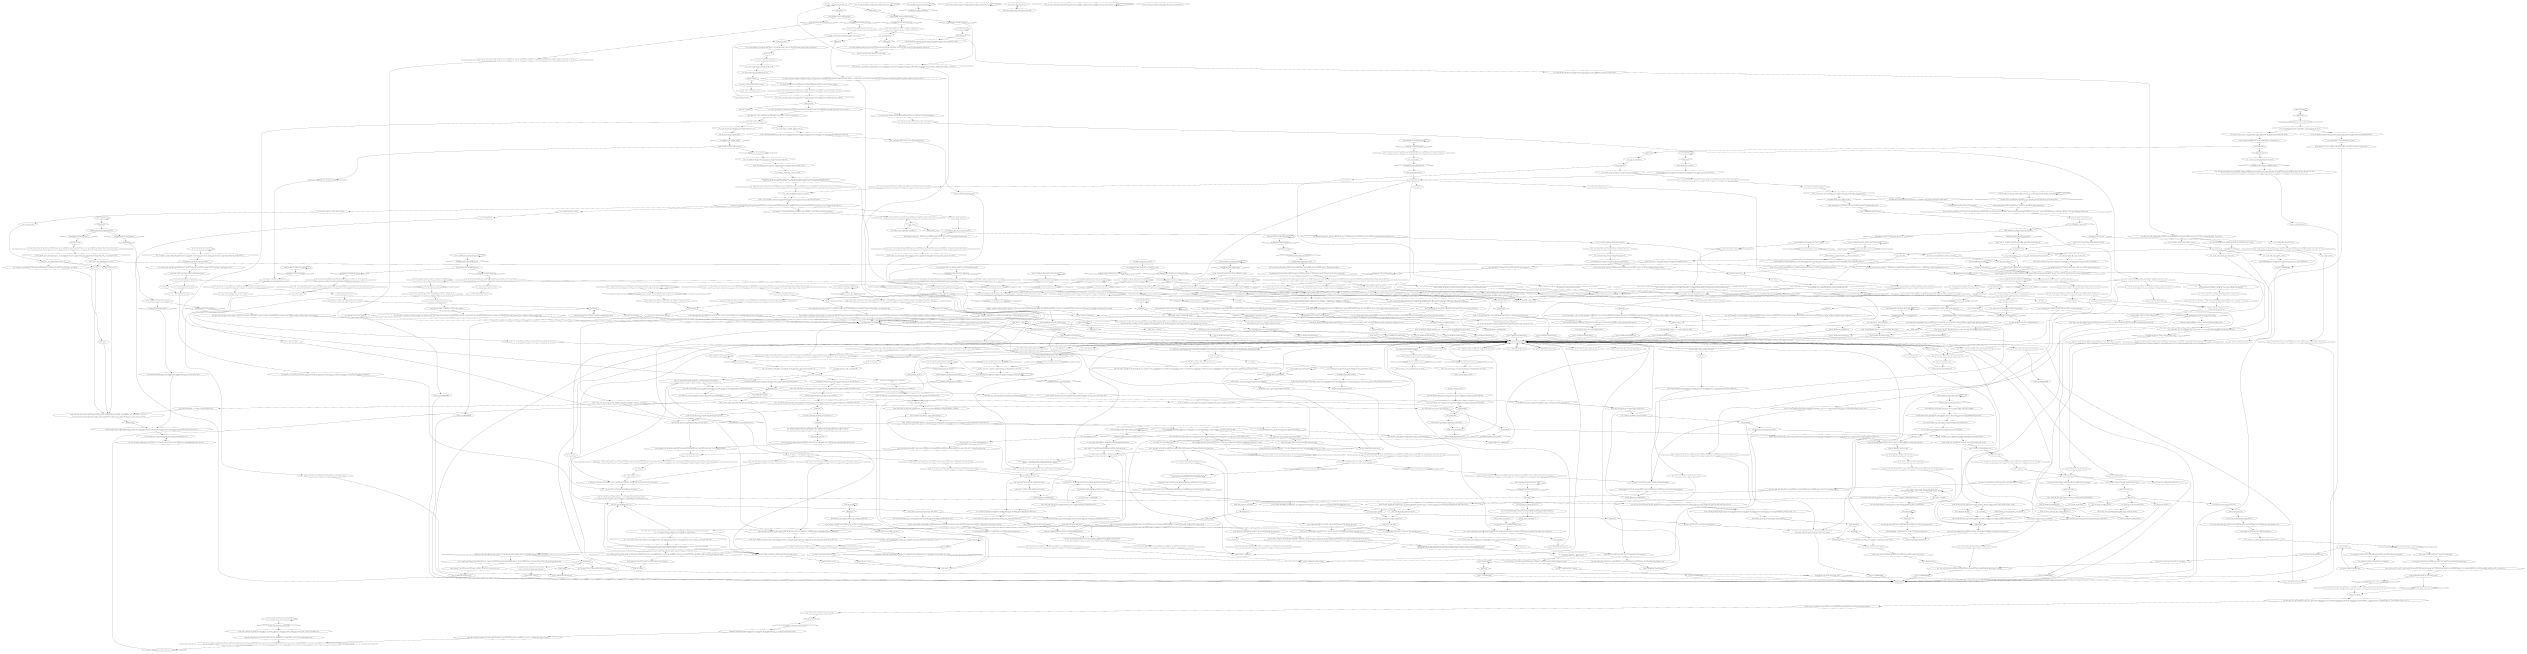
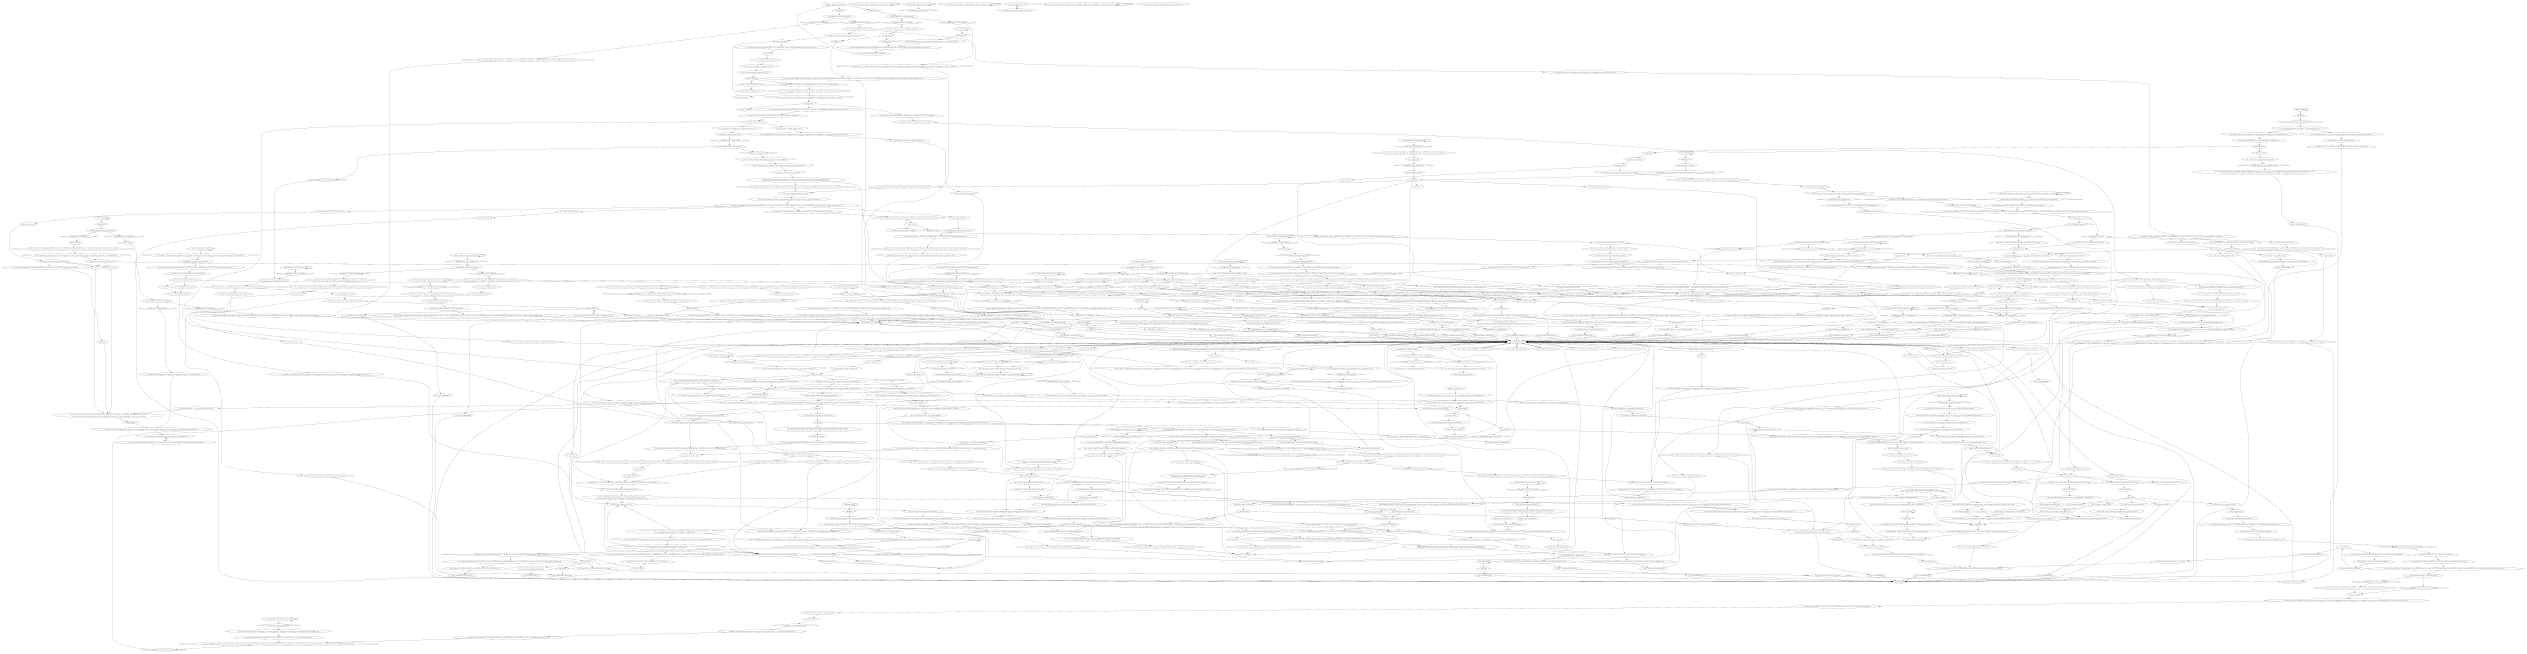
node "input": removed
